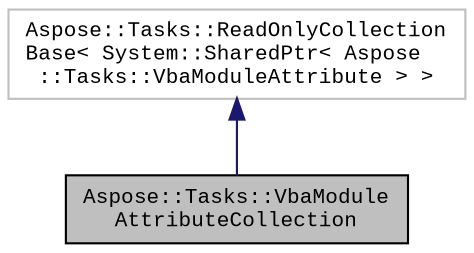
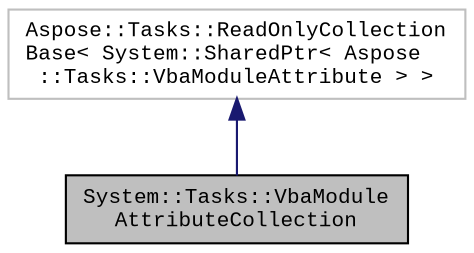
node "Aspose::Tasks::VbaModule AttributeCollection": label "Aspose::Tasks::VbaModule AttributeCollection" -> "System::Tasks::VbaModule AttributeCollection"
